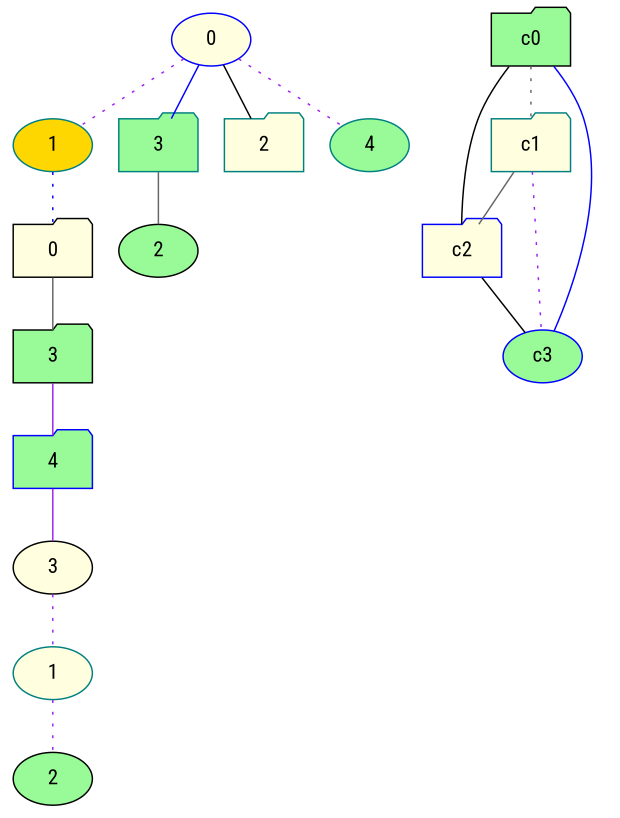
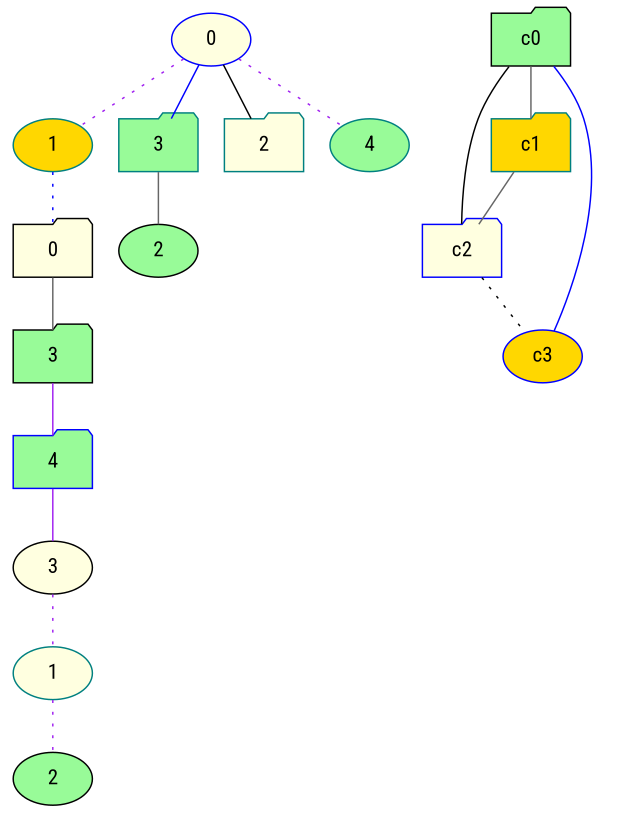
edge "c0" -- "c1": style dotted -> solid
node "c1": fillcolor lightyellow -> gold
edge "c1" -- "c3": removed
edge "c2" -- "c3": style solid -> dotted
node "c3": fillcolor palegreen -> gold
